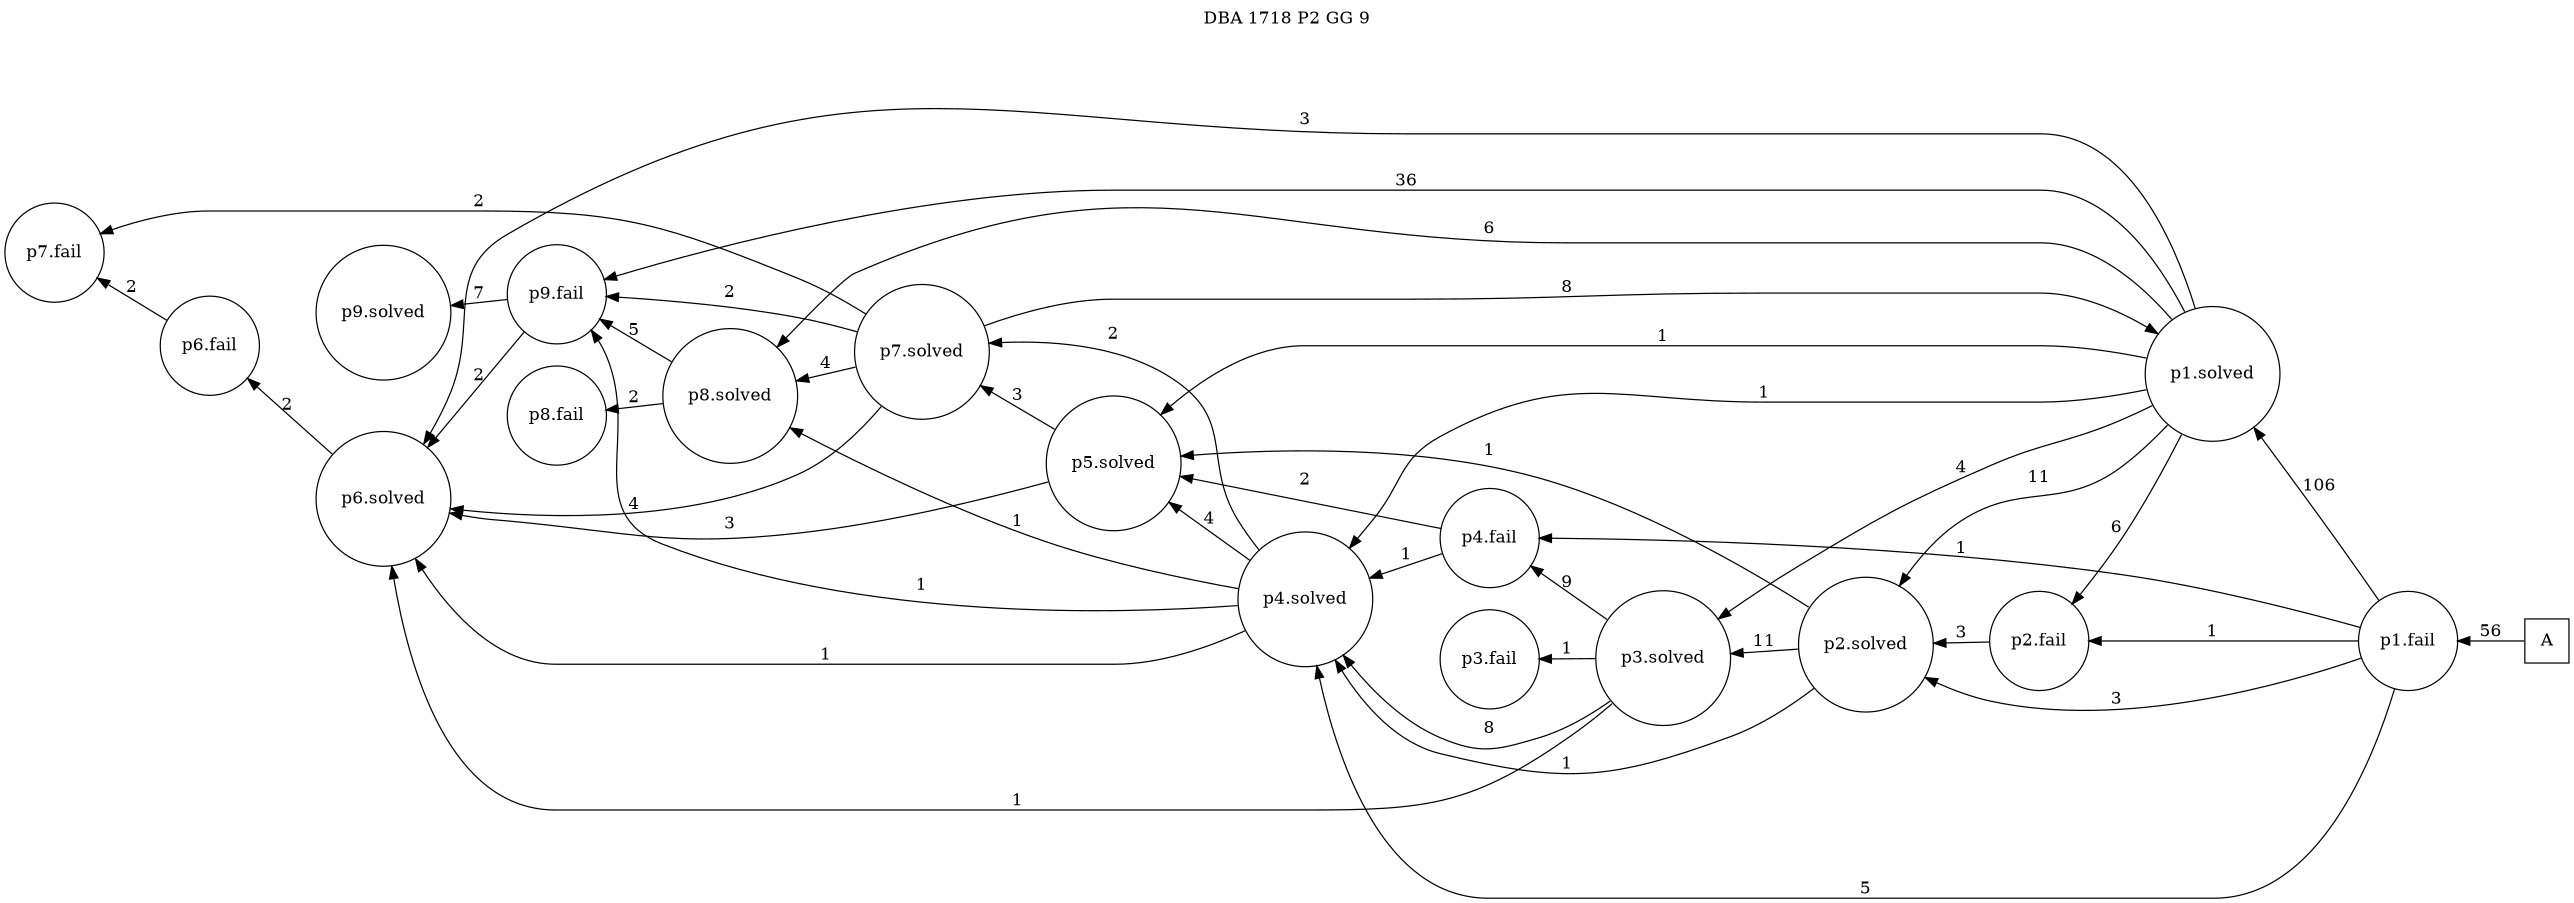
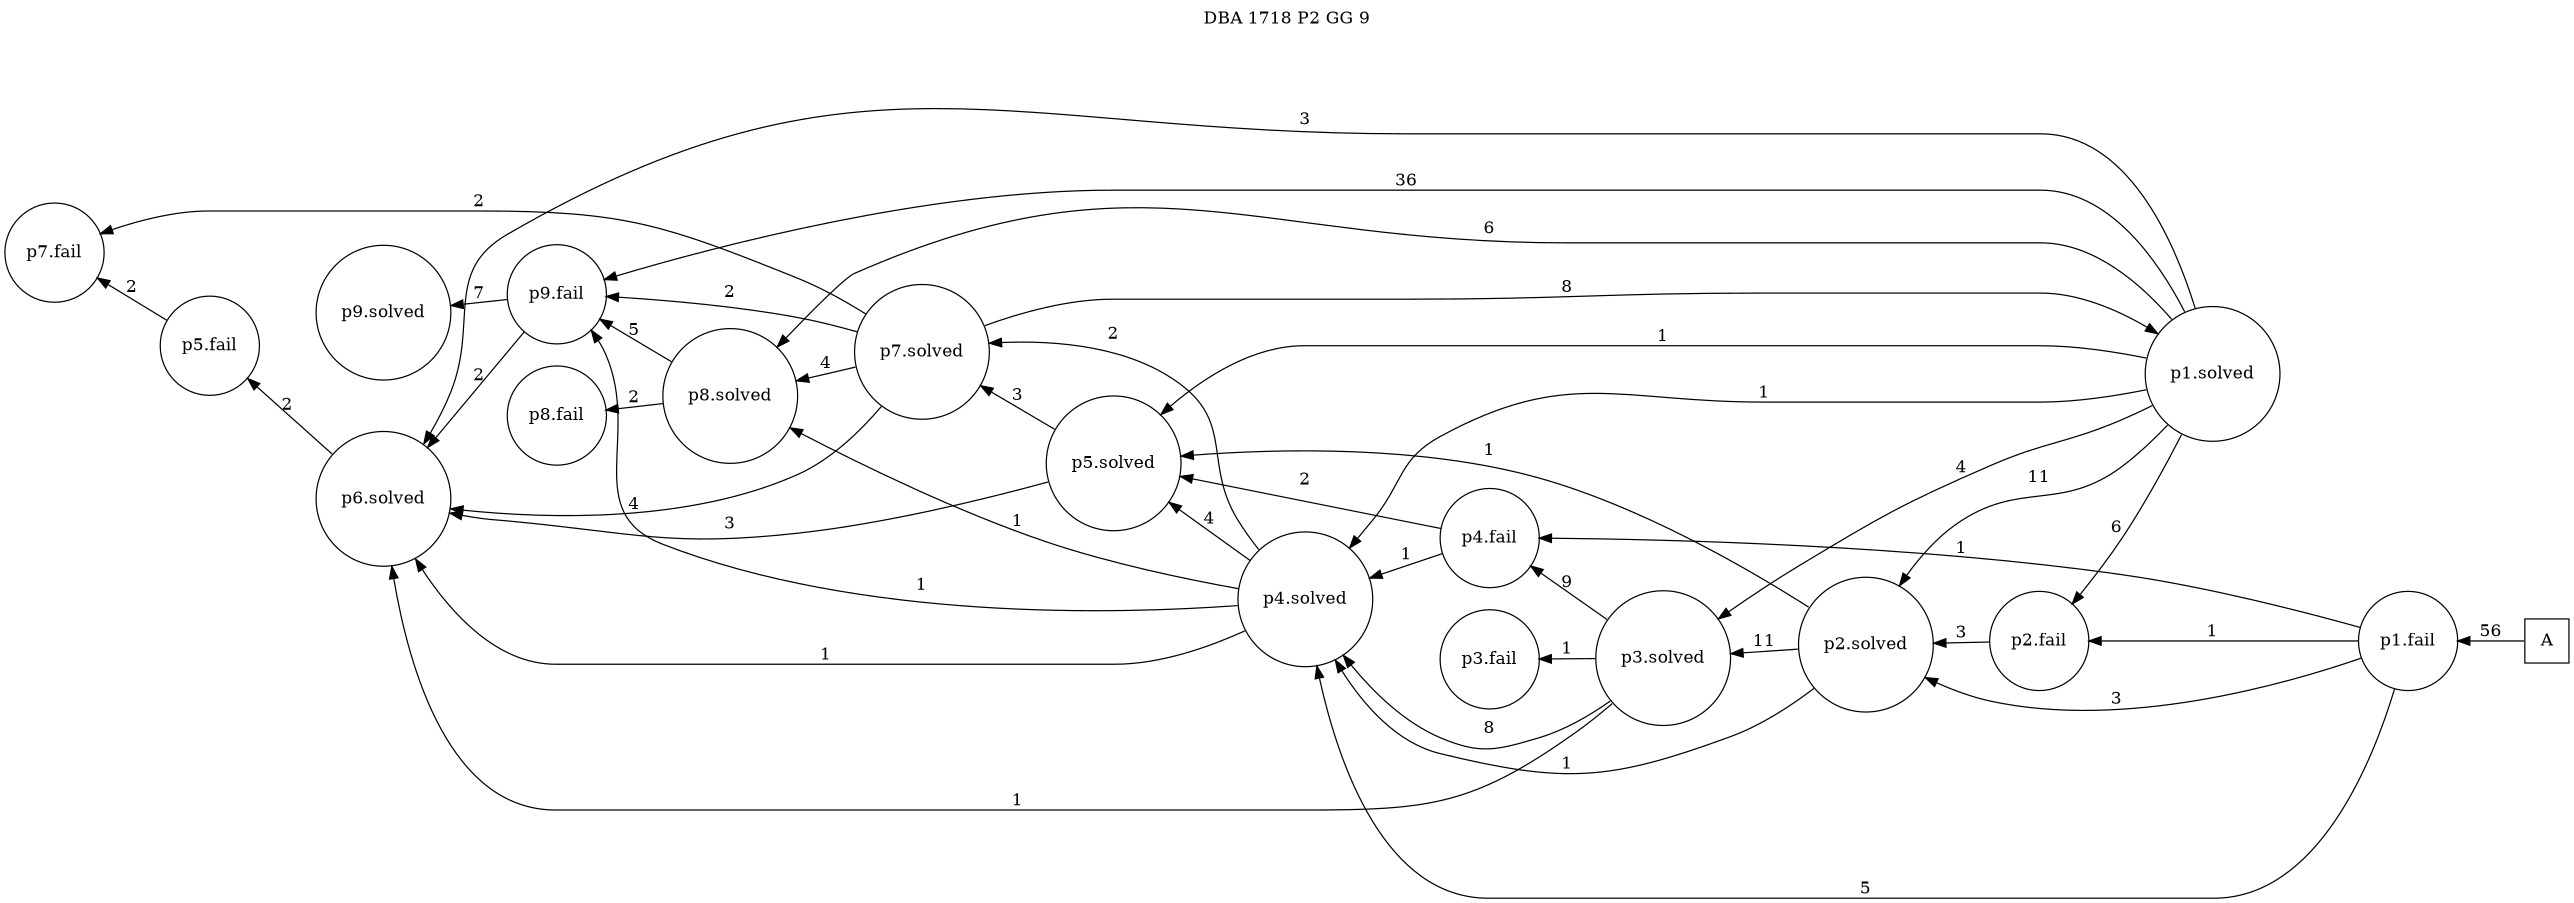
node "p6.fail": label "p6.fail" -> "p5.fail"
edge "p1.fail" -> "p1.solved": removed, label "106"
